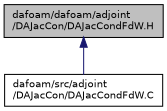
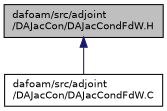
node "dafoam/dafoam/adjoint /DAJacCon/DAJacCondFdW.H": label "dafoam/dafoam/adjoint /DAJacCon/DAJacCondFdW.H" -> "dafoam/src/adjoint /DAJacCon/DAJacCondFdW.H"
